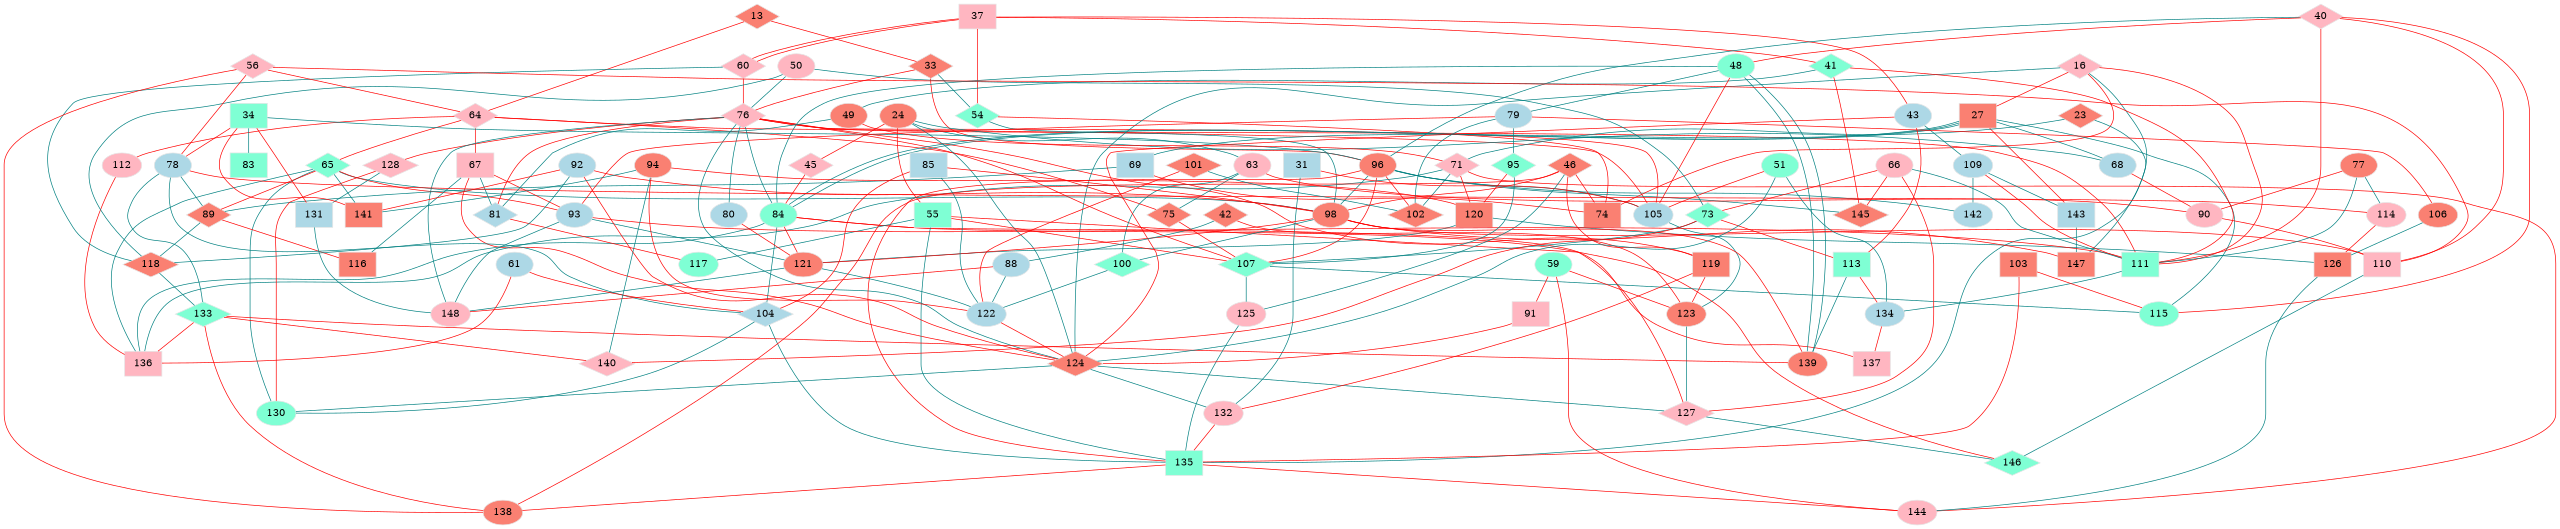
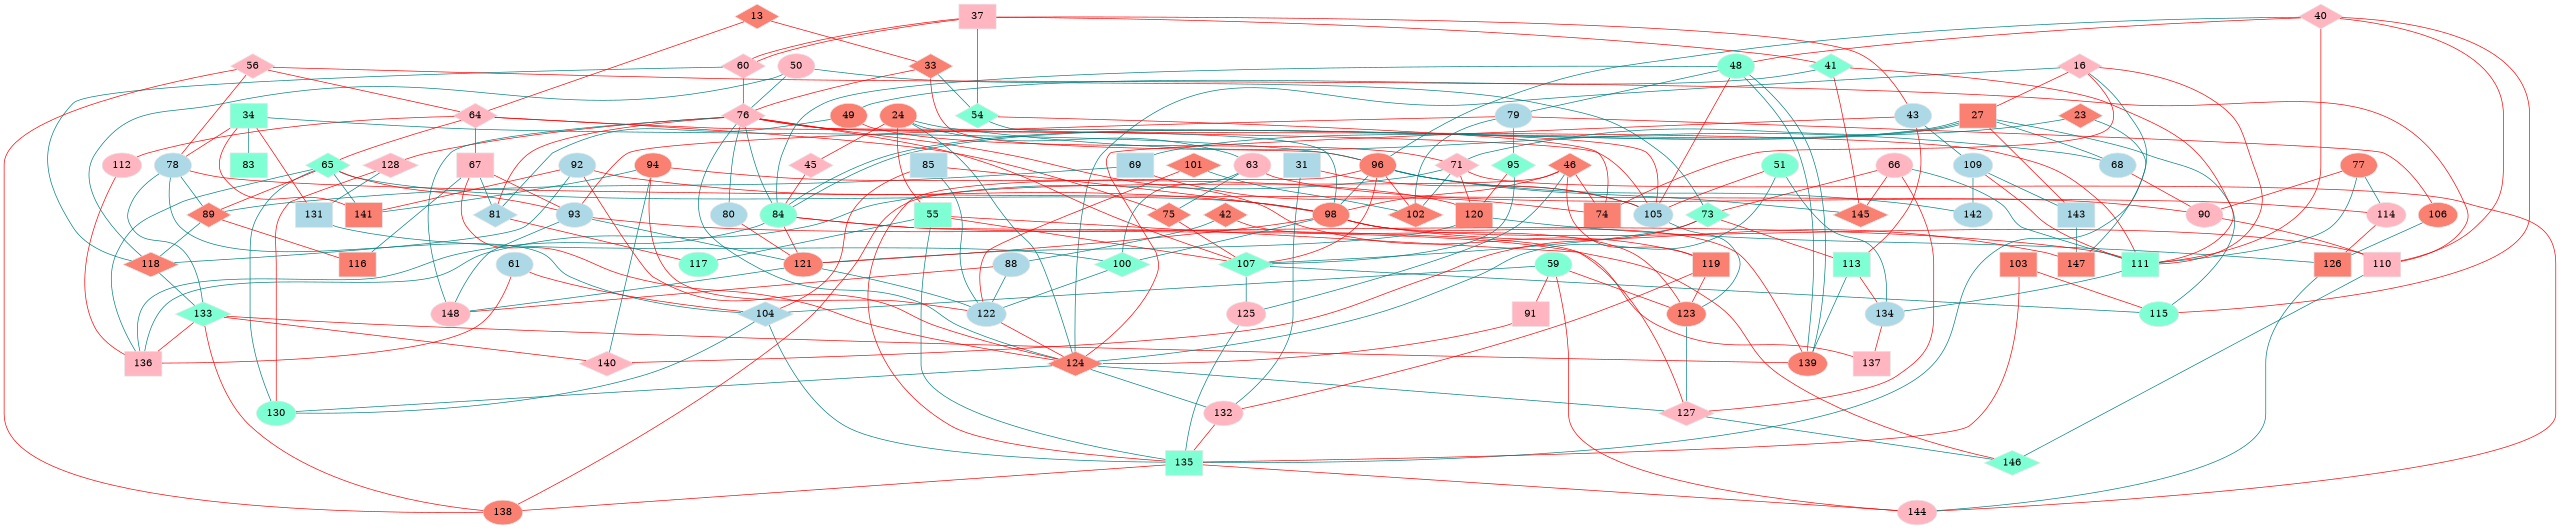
edge "84" -- "104": now "59" -- "104"
edge "131" -- "148": now "131" -- "100"
